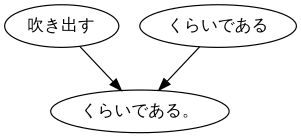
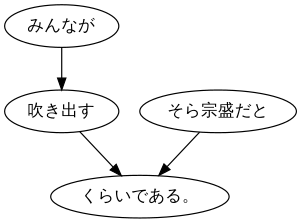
node "みんなが": added
node "くらいである": label "くらいである" -> "そら宗盛だと"
